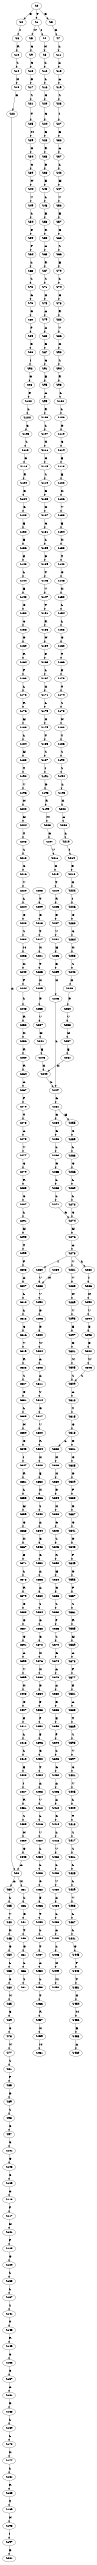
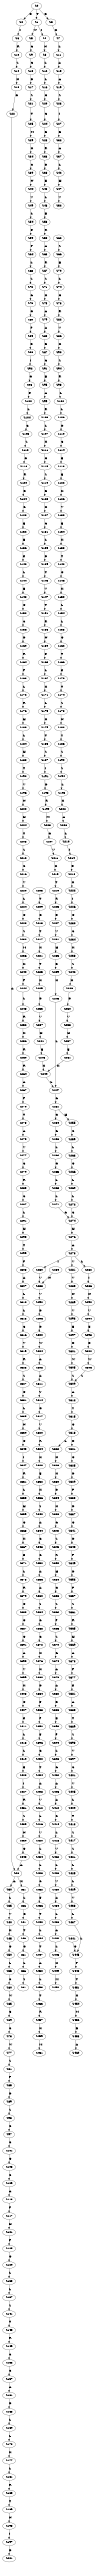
node "S57": removed
edge "S437" -> "S441": now "S437" -> "S445"
